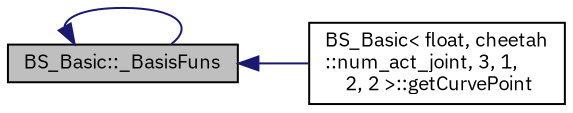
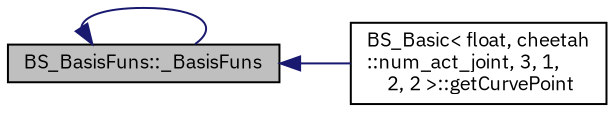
node "BS_Basic::_BasisFuns": label "BS_Basic::_BasisFuns" -> "BS_BasisFuns::_BasisFuns"
